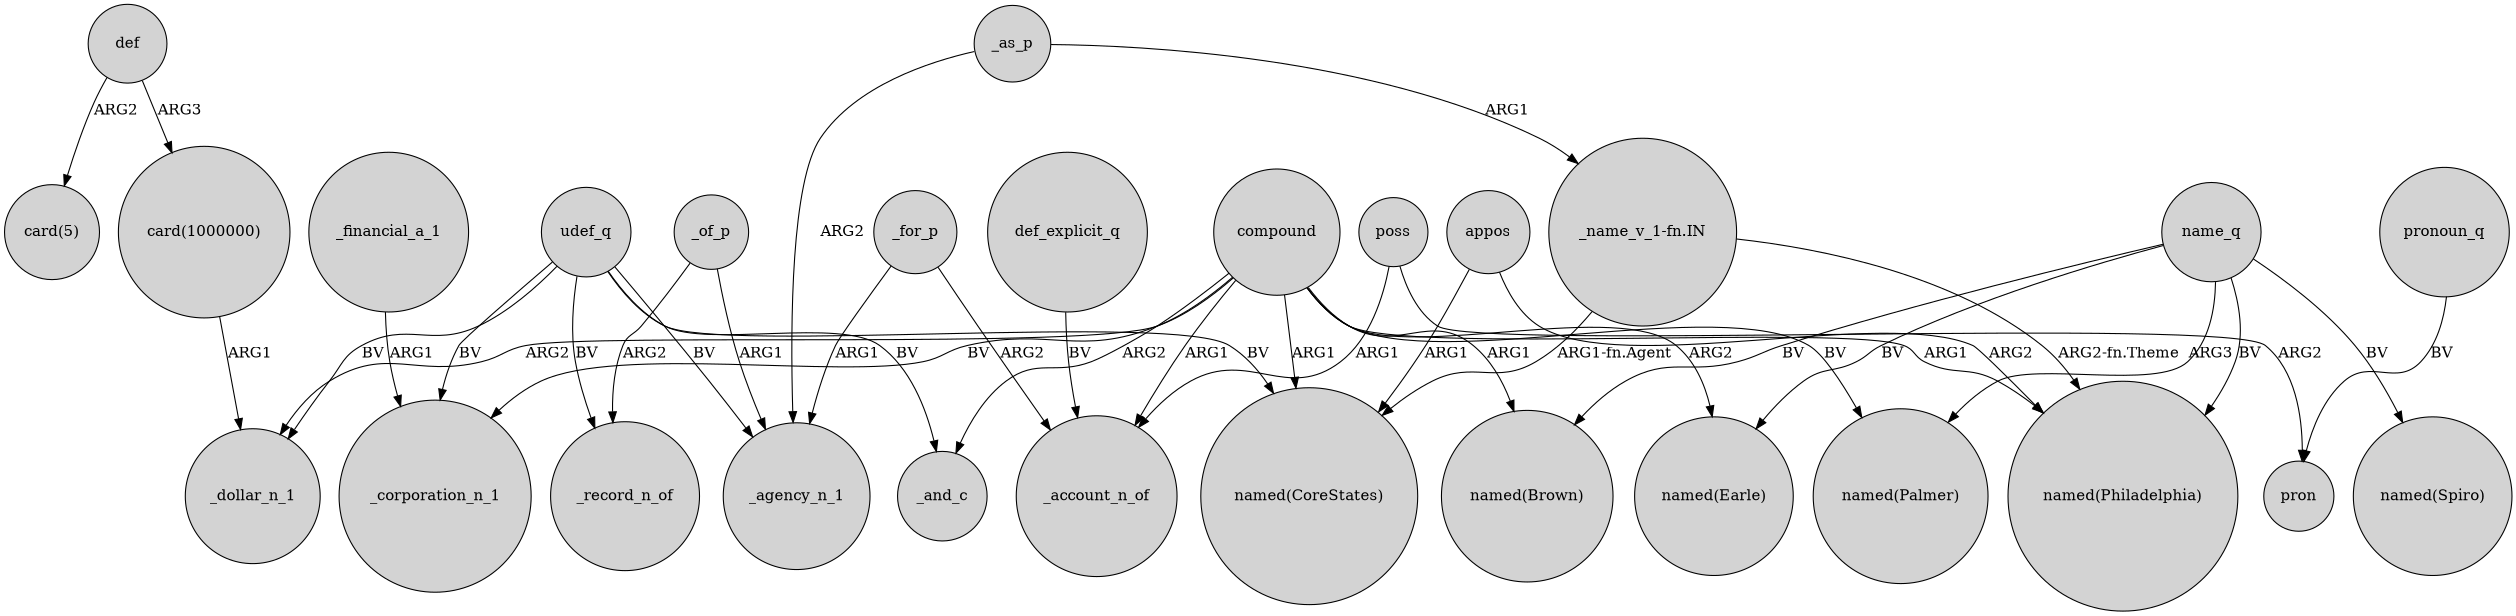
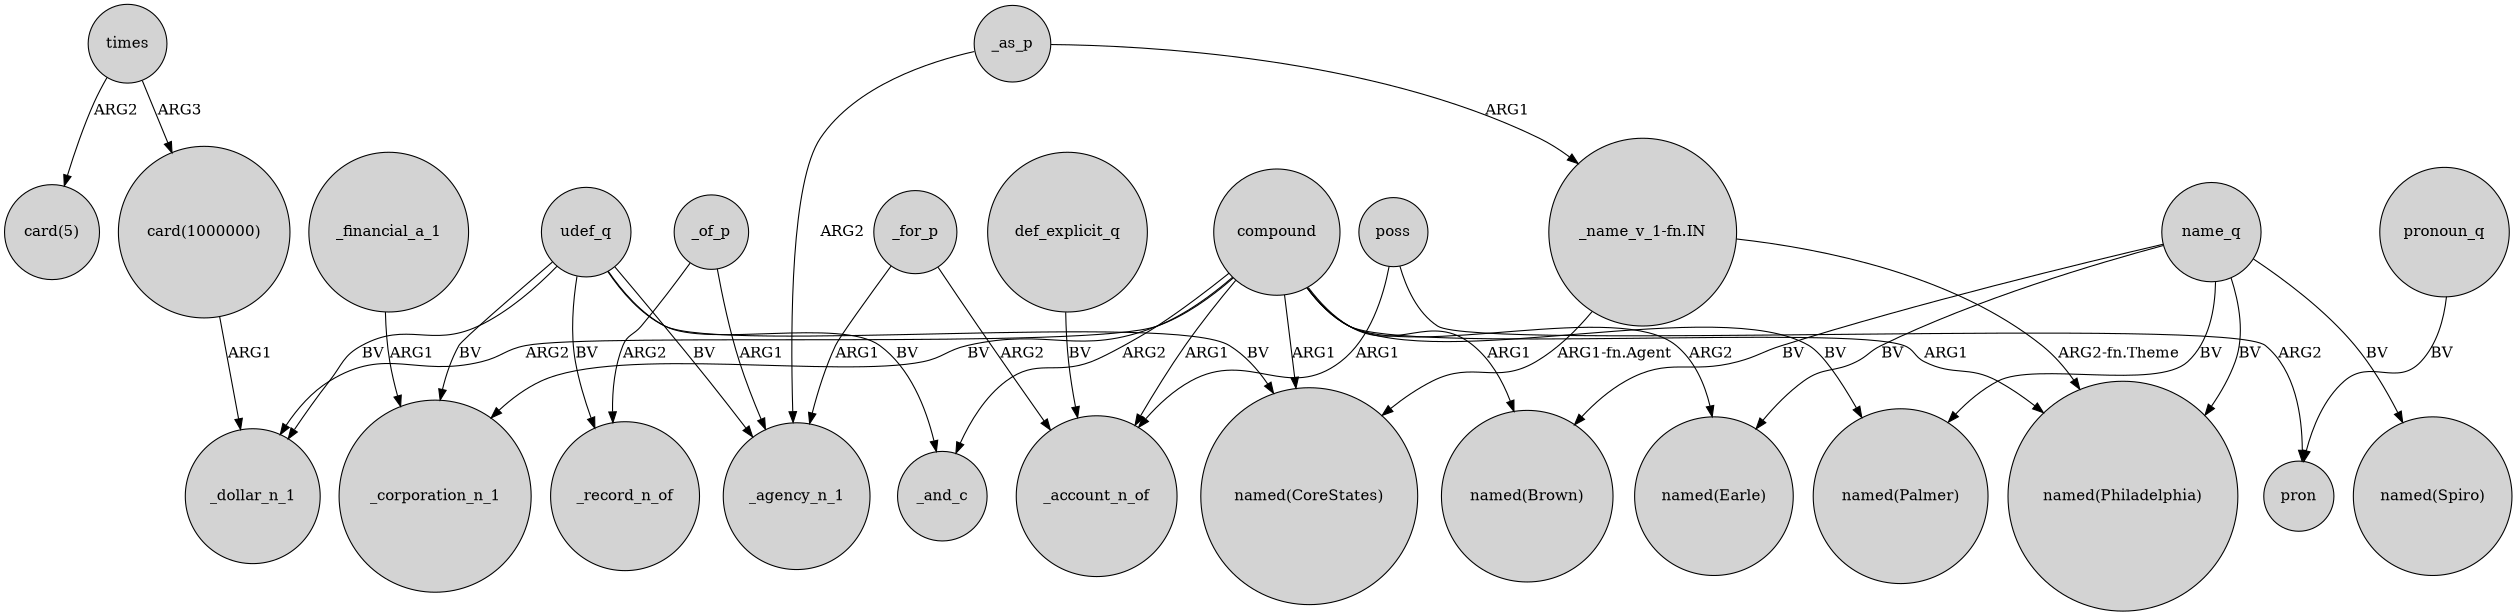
node "def": label "def" -> "times"
node "appos": removed
edge "name_q" -> "named(Palmer)": label "ARG3" -> "BV"
